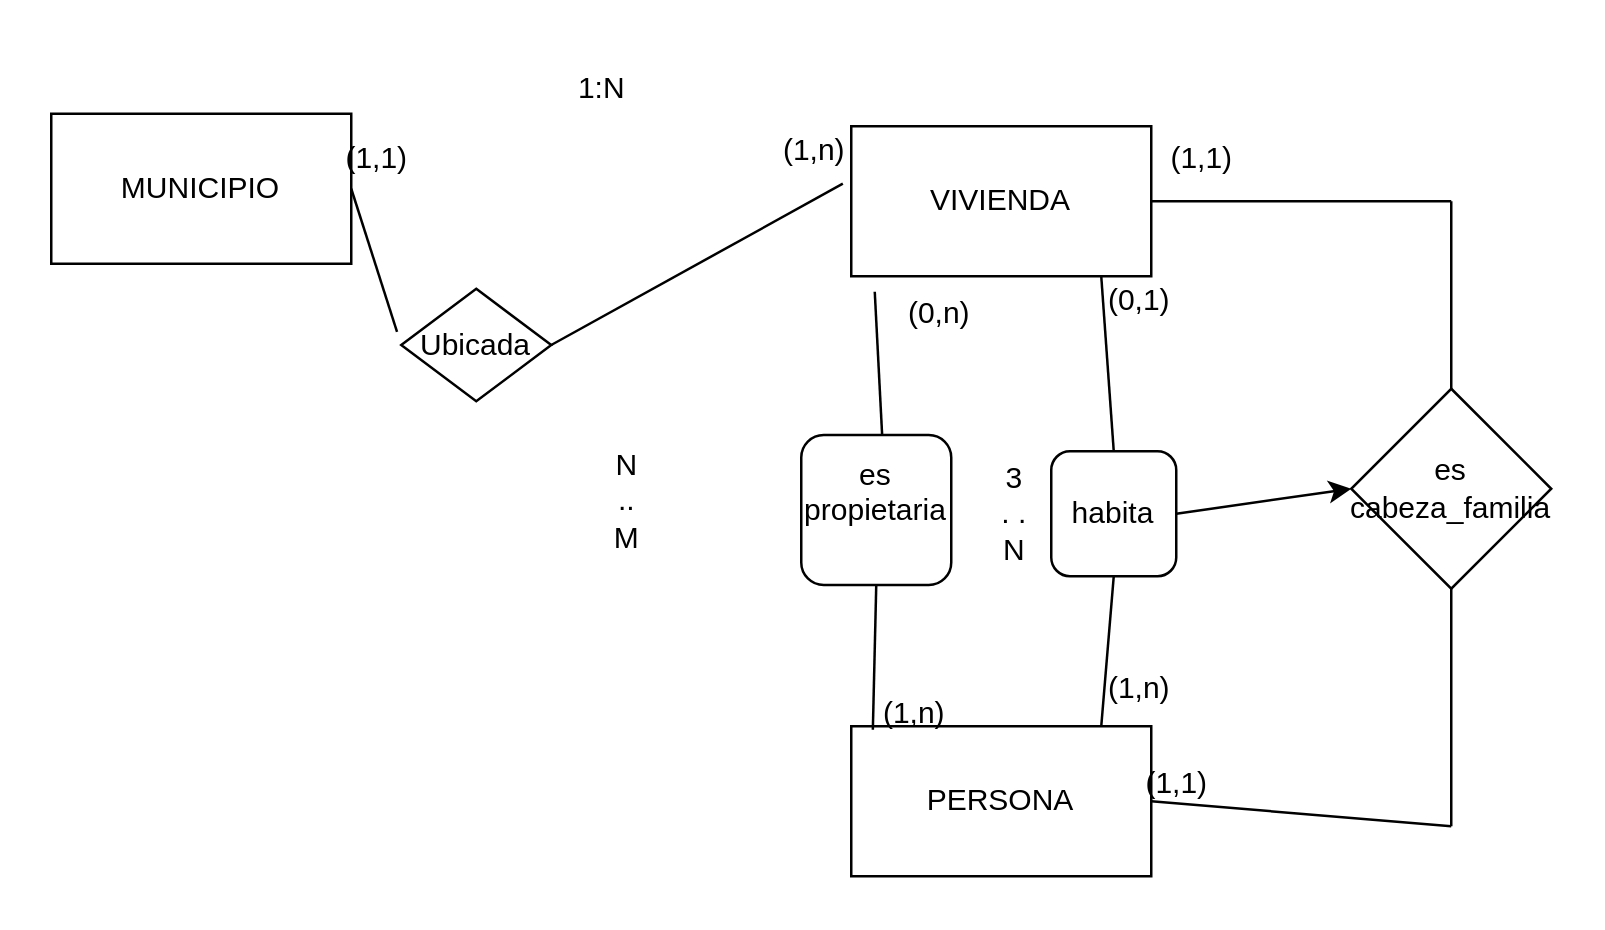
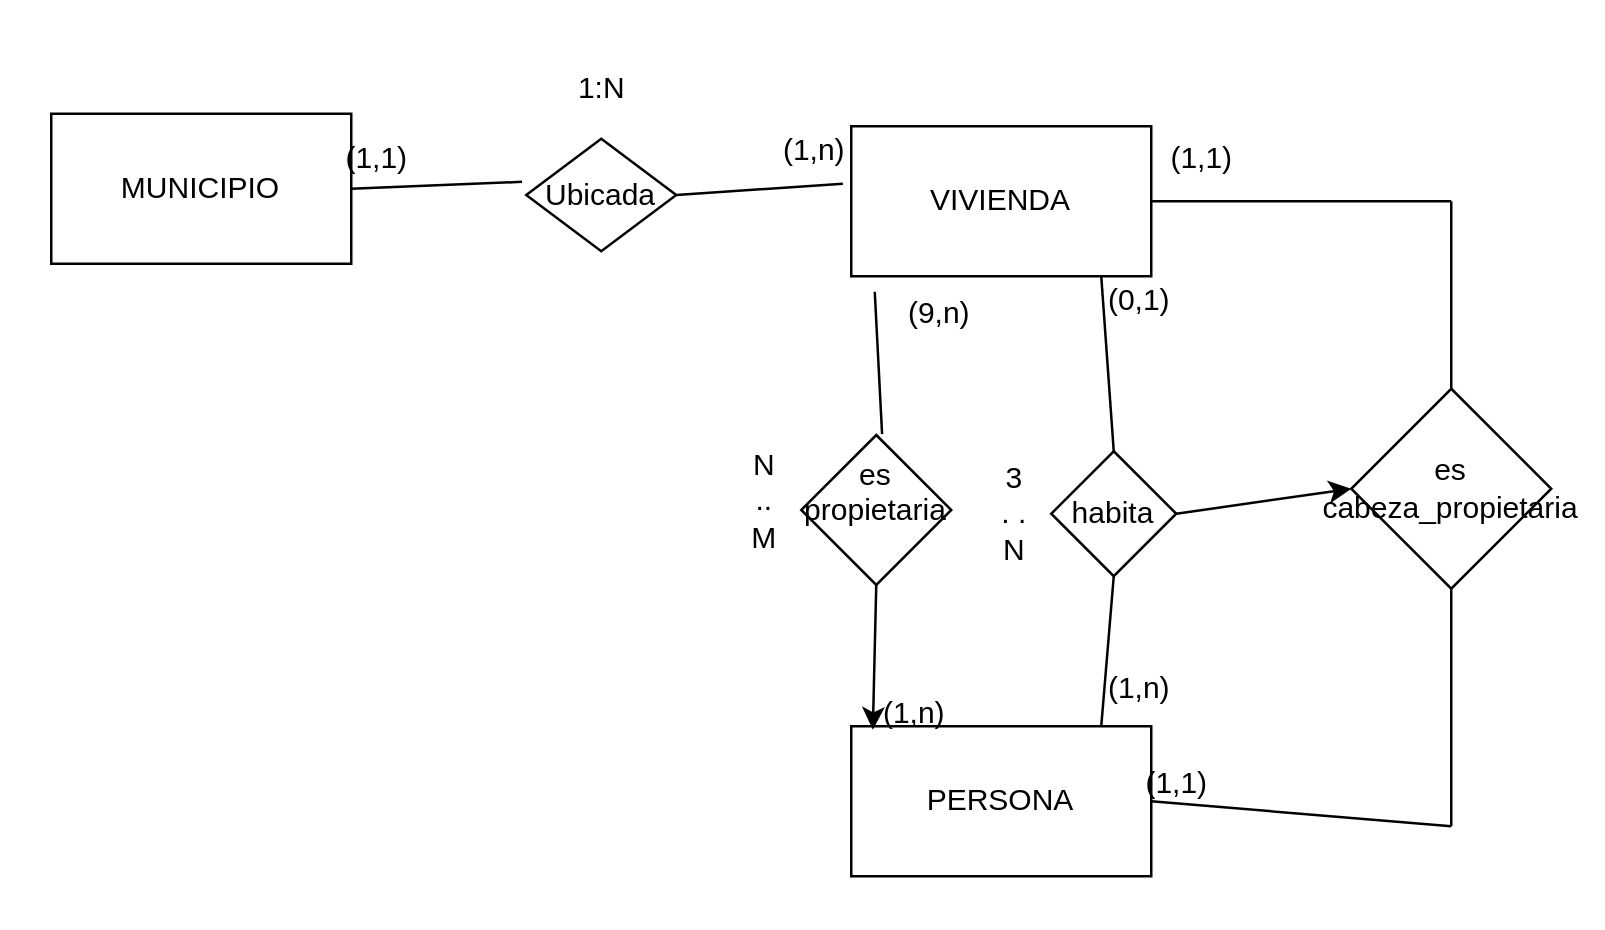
node "(0,n)": label "(0,n)" -> "(9,n)"
node "Ubicada": moved (476, 345) -> (601, 195)
node "es cabeza_familia": label "es cabeza_familia" -> "es cabeza_propietaria"
node "N .. M": moved (626, 501) -> (764, 501)
node "es propietaria": shape rounded rectangle -> diamond
node "habita": shape rounded rectangle -> diamond
edge "es propietaria" -- "PERSONA": arrowhead none -> classic
